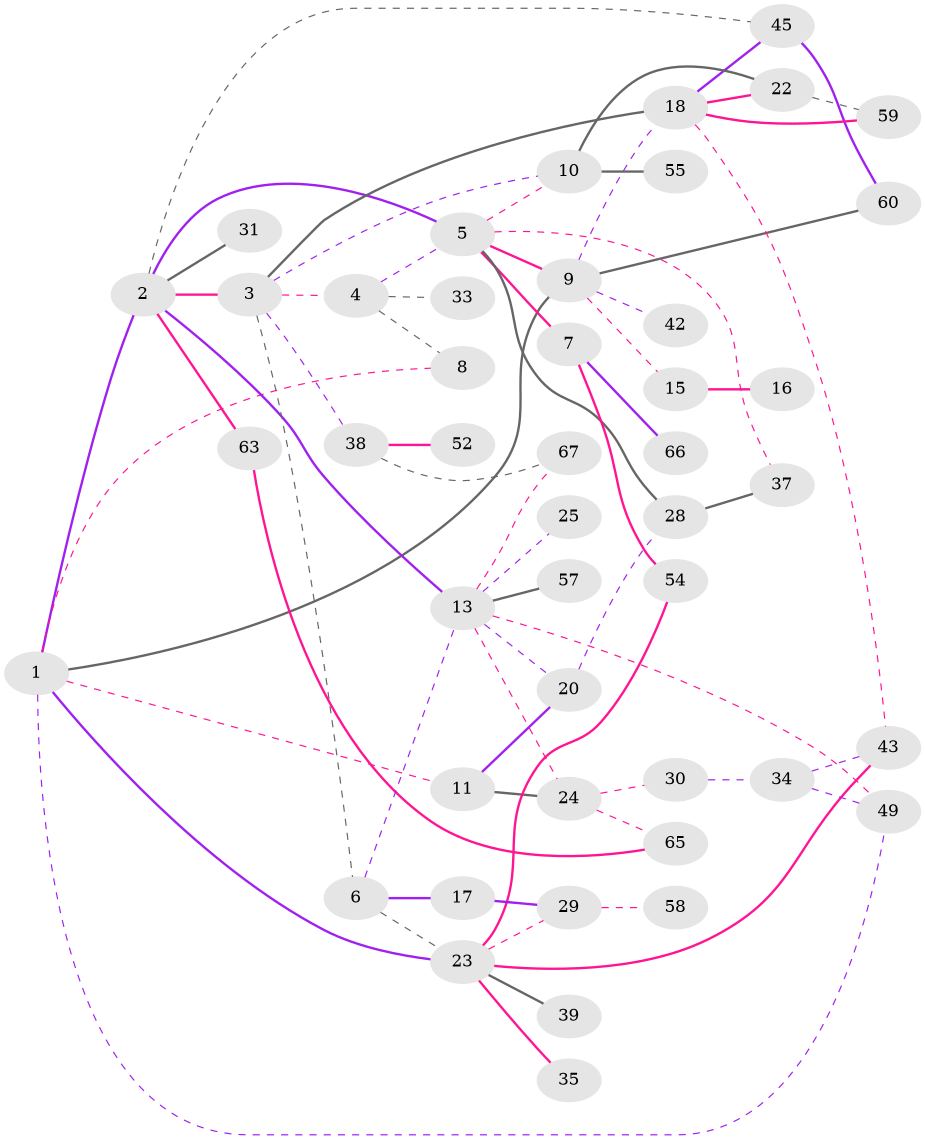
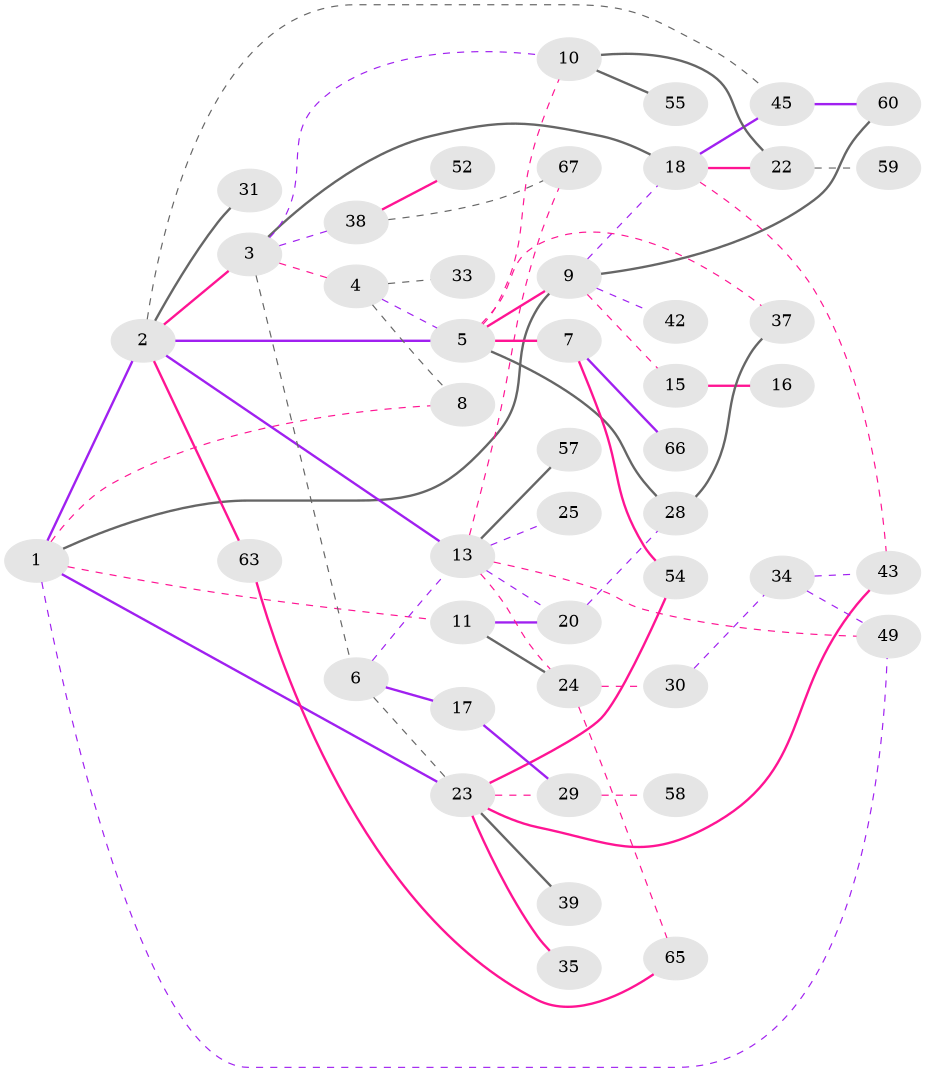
edge "18" -- "59": removed
